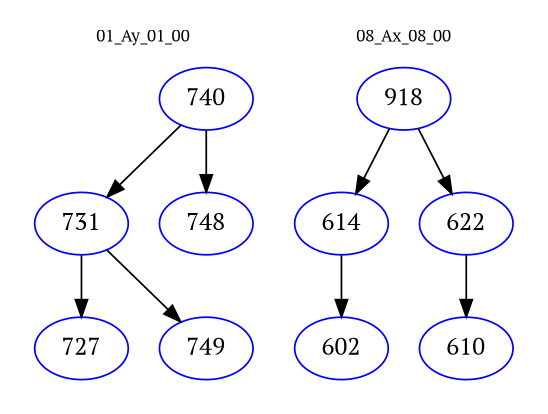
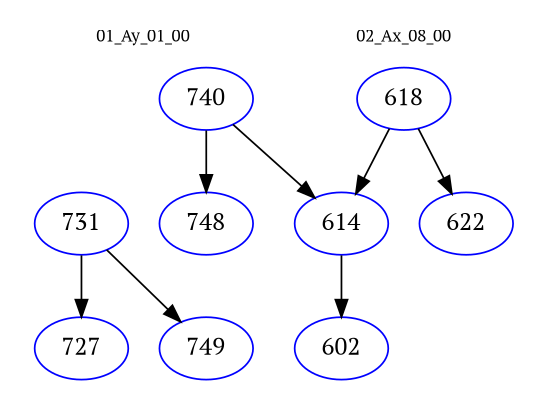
cluster "08_Ax_08_00": label "08_Ax_08_00" -> "02_Ax_08_00"
node "918": label "918" -> "618"
edge "740" -> "731": now "740" -> "614"
node "610": removed
